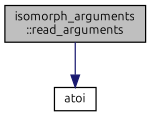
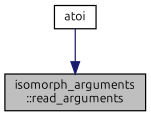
edge "isomorph_arguments ::read_arguments" -> "atoi": reversed
